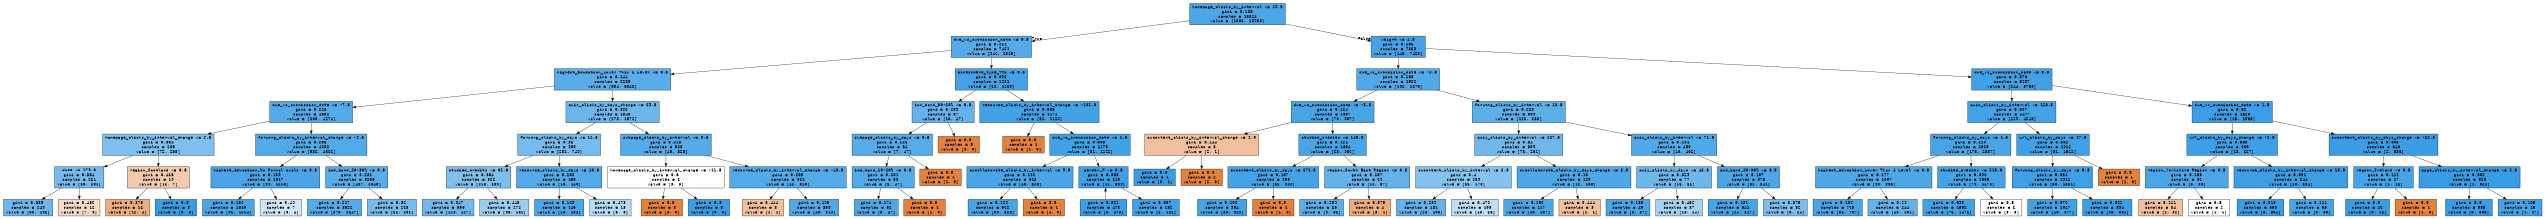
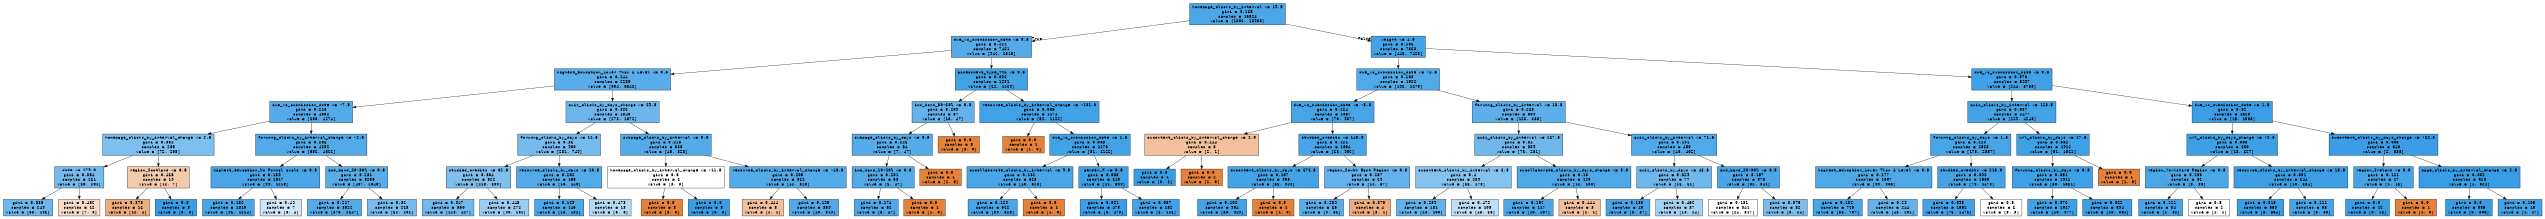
edge "gini = 0.021 samples = 478 value = [5, 473]" -> "gender_F <= 0.5 gini = 0.035 samples = 610 value = [11, 599]": reversed
node "gini = 0.131 samples = 341 value = [24, 317]": fillcolor #399de5ec -> #e5813900
node "gini = 0.111 samples = 34 value = [2, 32]": fillcolor #e581397f -> #399de5ef
